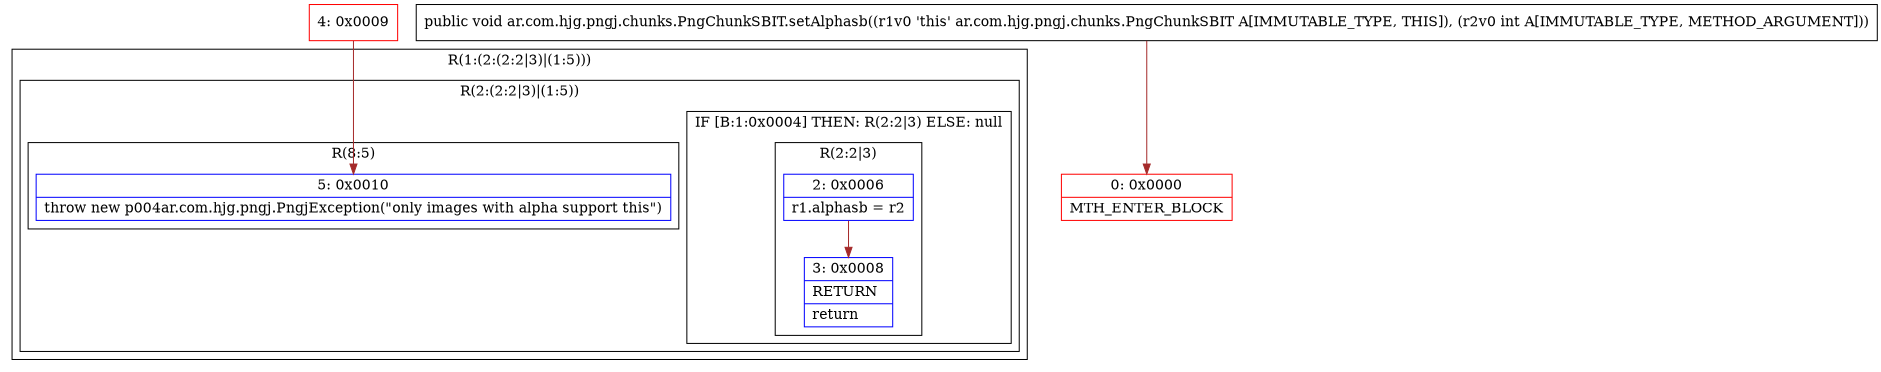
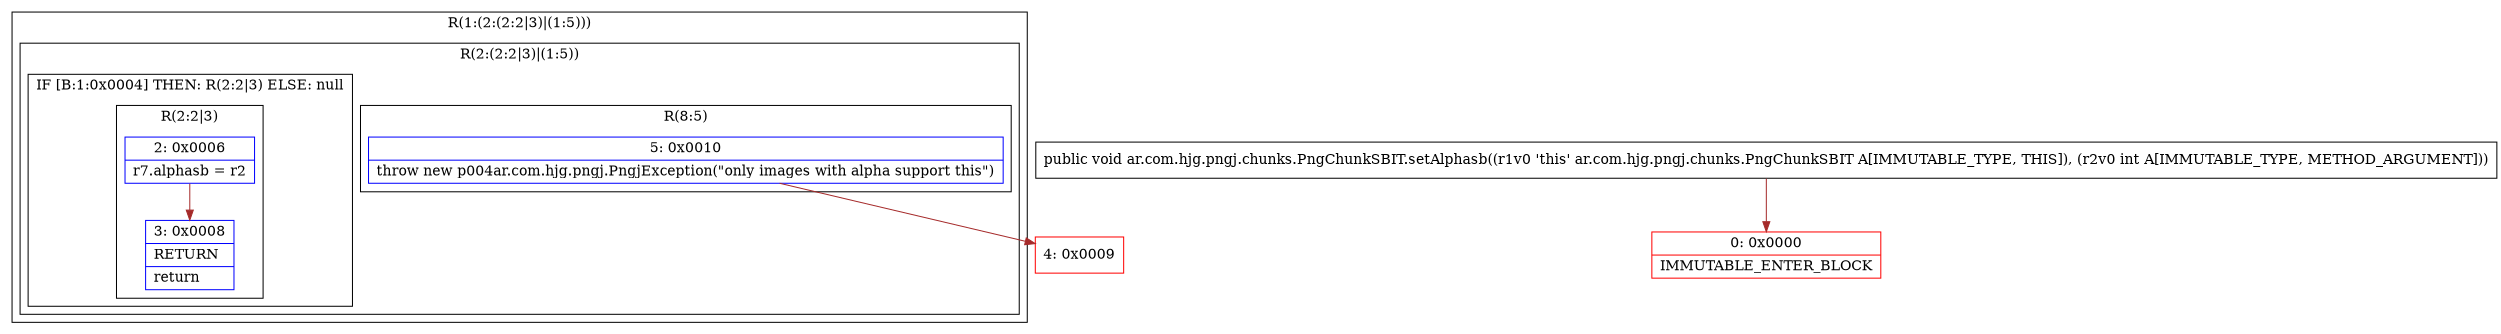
edge "4: 0x0009" -> "5: 0x0010": reversed
node "2: 0x0006": text "r1.alphasb = r2" -> "r7.alphasb = r2"
node "0: 0x0000": text "MTH_ENTER_BLOCK" -> "IMMUTABLE_ENTER_BLOCK"
